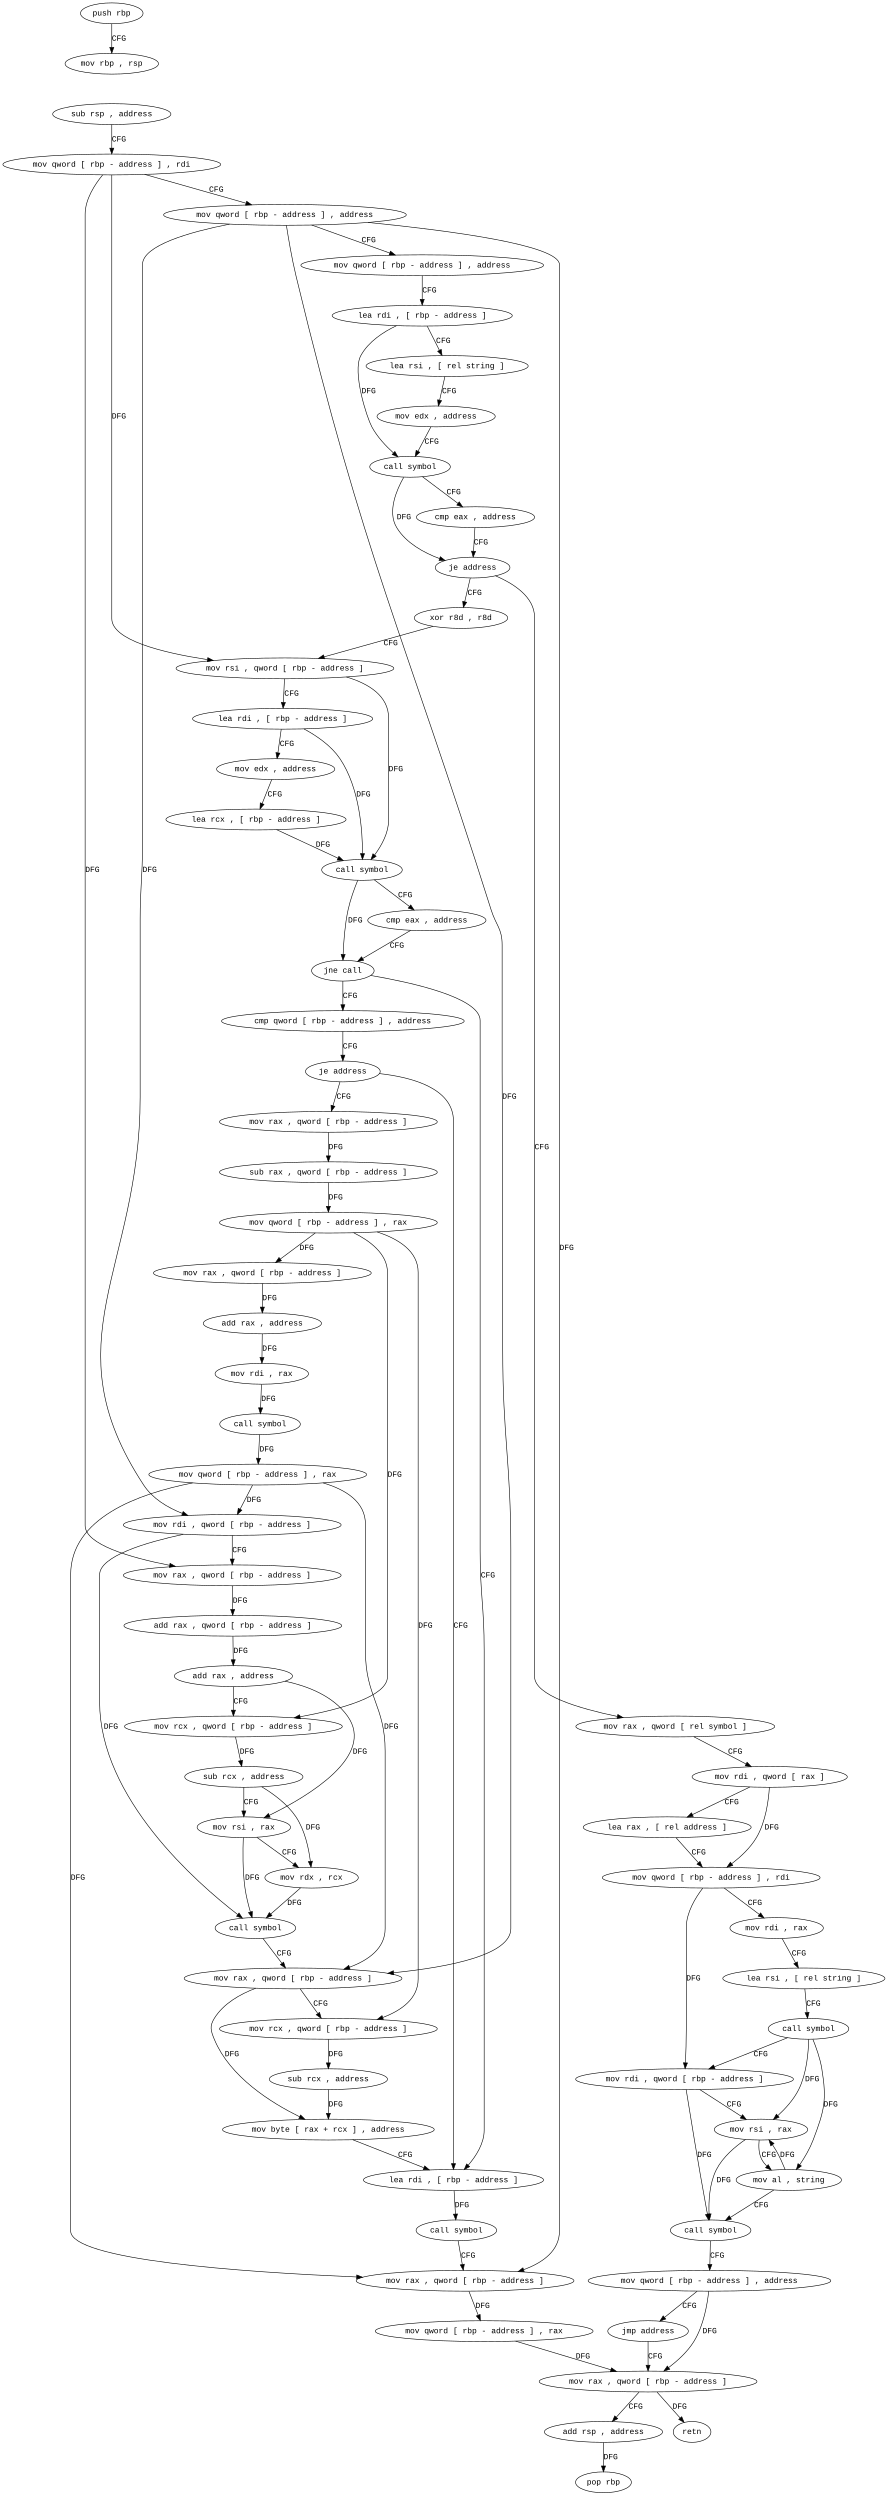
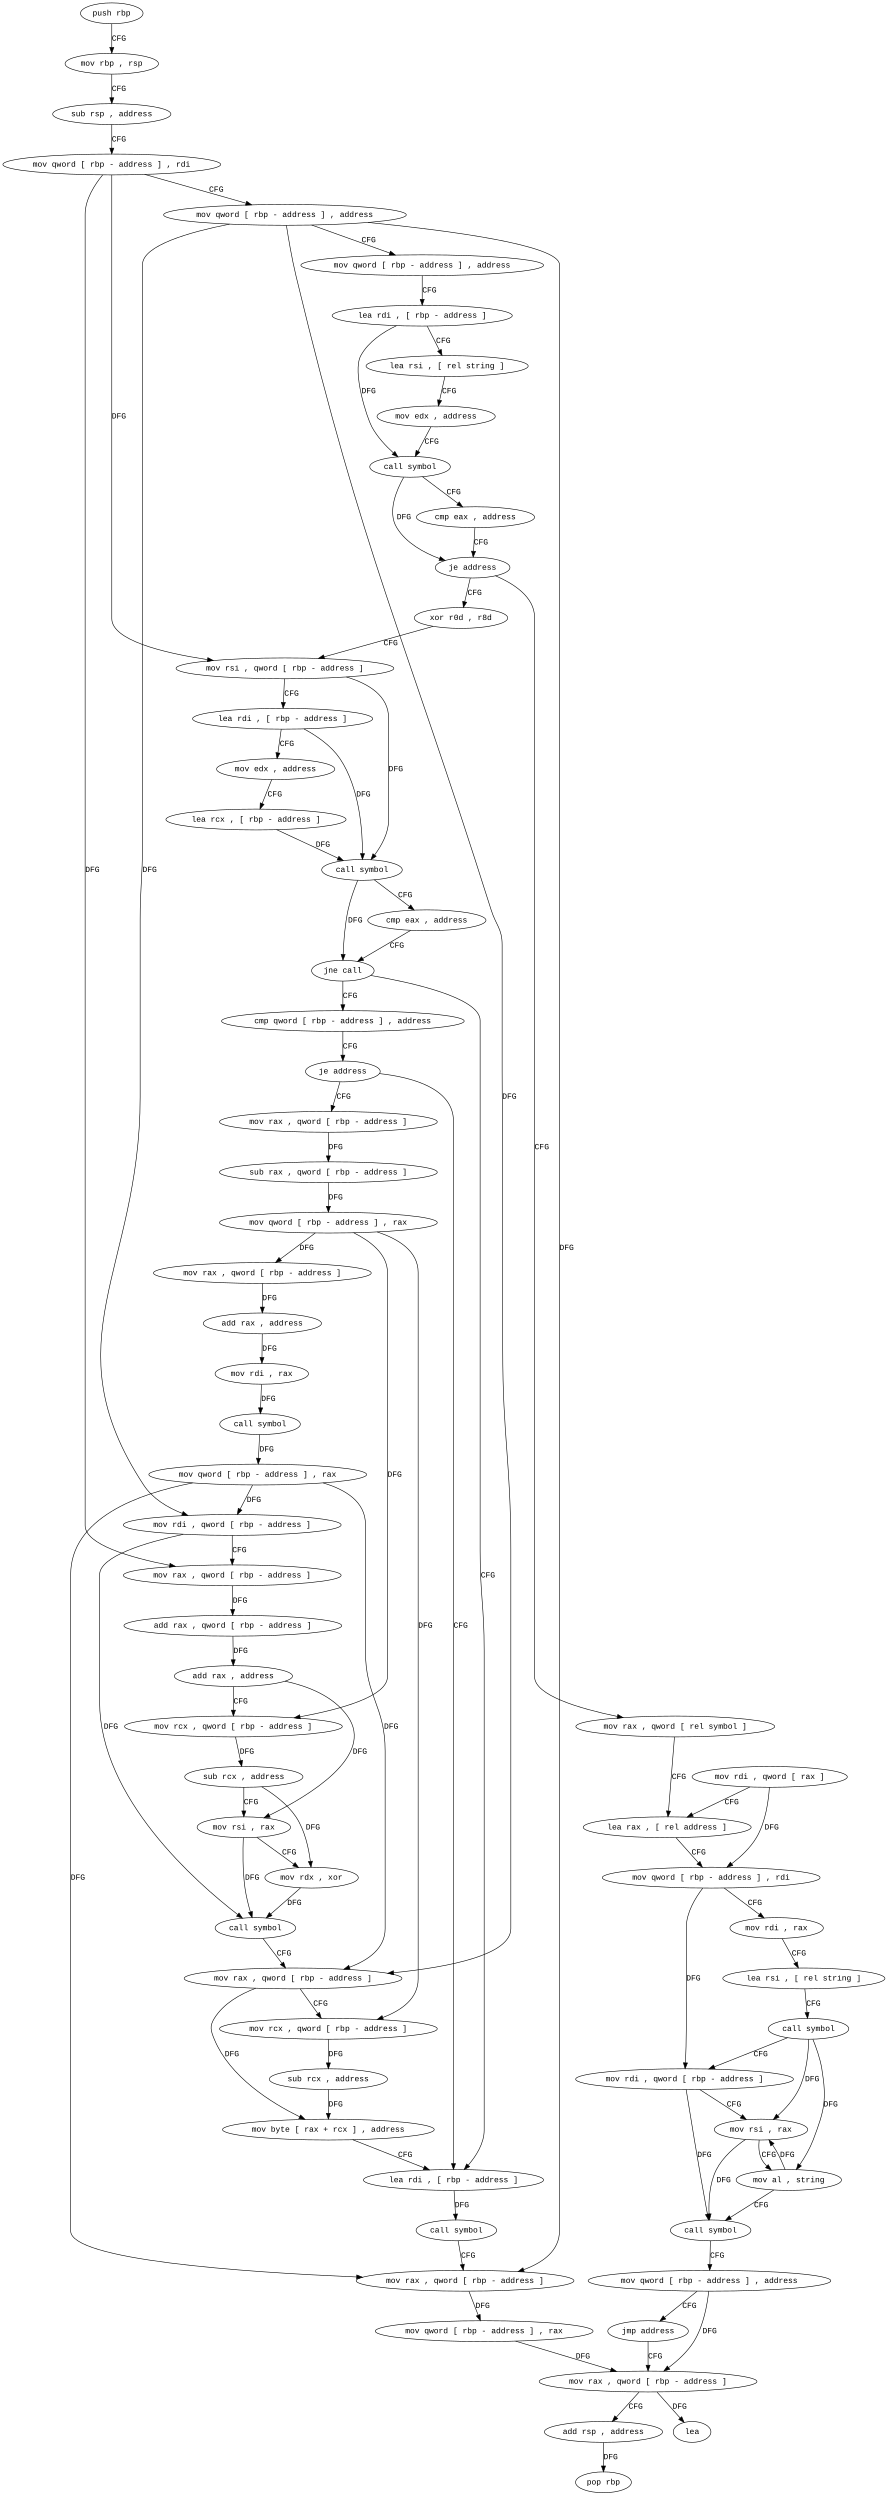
edge "mov rbp , rsp" -> "sub rsp , address": added, label "CFG"
node "xor r8d , r8d": label "xor r8d , r8d" -> "xor r0d , r8d"
edge "mov rax , qword [ rel symbol ]" -> "mov rdi , qword [ rax ]": now "mov rax , qword [ rel symbol ]" -> "lea rax , [ rel address ]"
node "mov rdx , rcx": label "mov rdx , rcx" -> "mov rdx , xor"
node "retn": label "retn" -> "lea"
